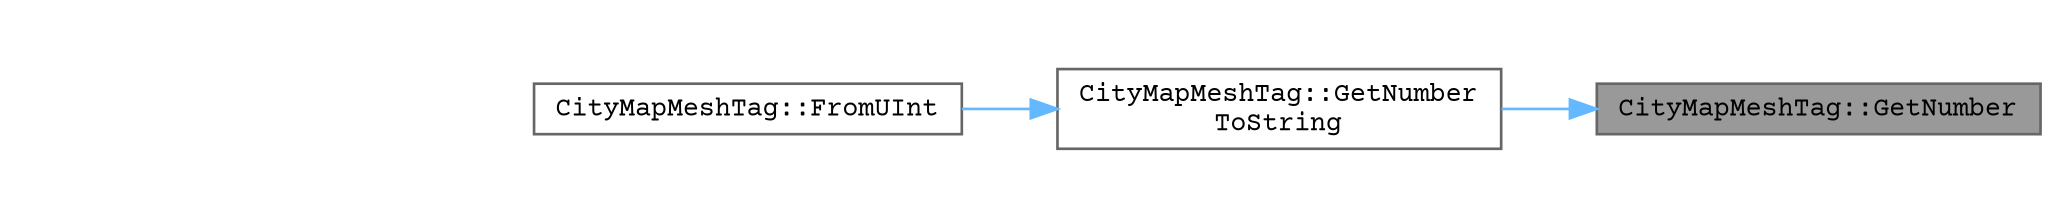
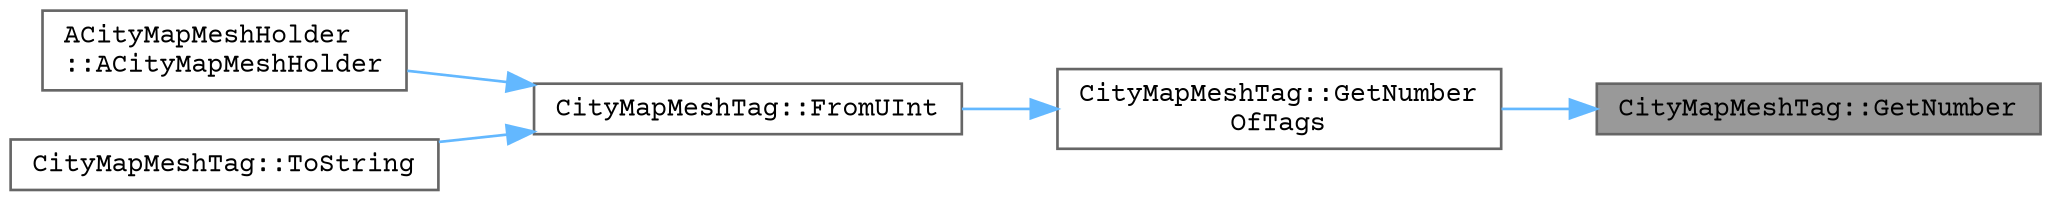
node "ACityMapMeshHolder ::ACityMapMeshHolder": added
node "CityMapMeshTag::GetNumber ToString": label "CityMapMeshTag::GetNumber ToString" -> "CityMapMeshTag::GetNumber OfTags"
node "CityMapMeshTag::ToString": added
